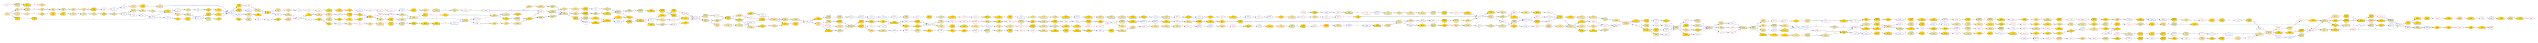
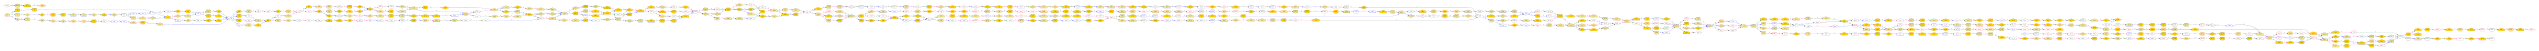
node "S310": added
node "S485": fillcolor khaki -> white
